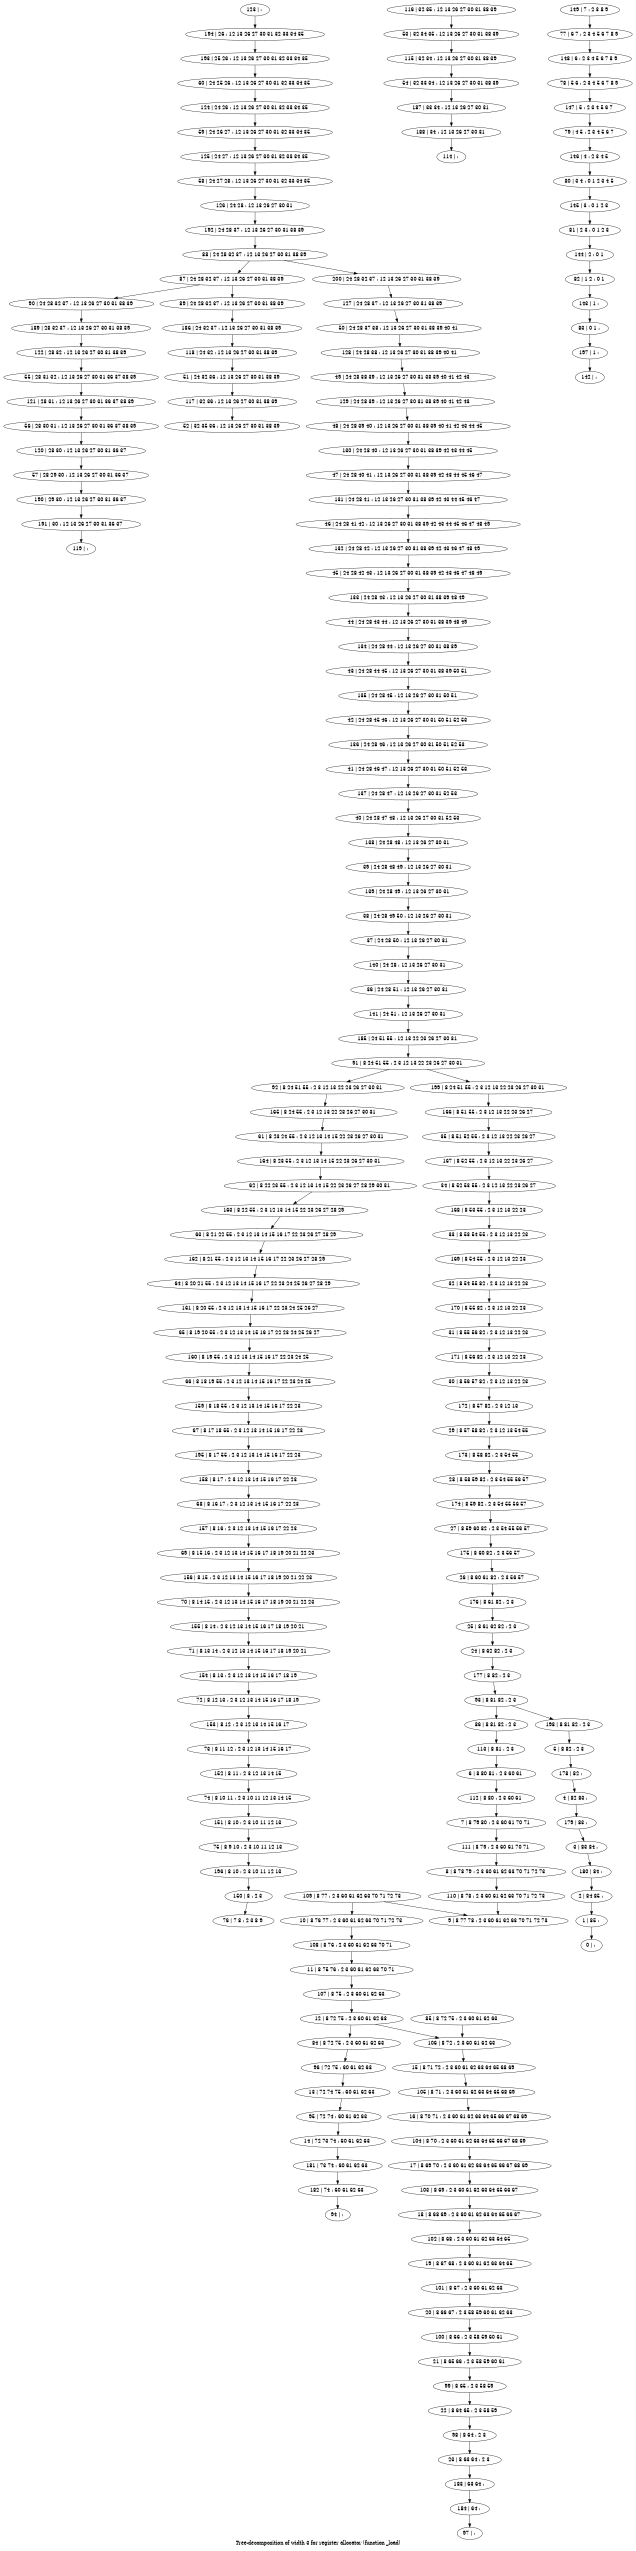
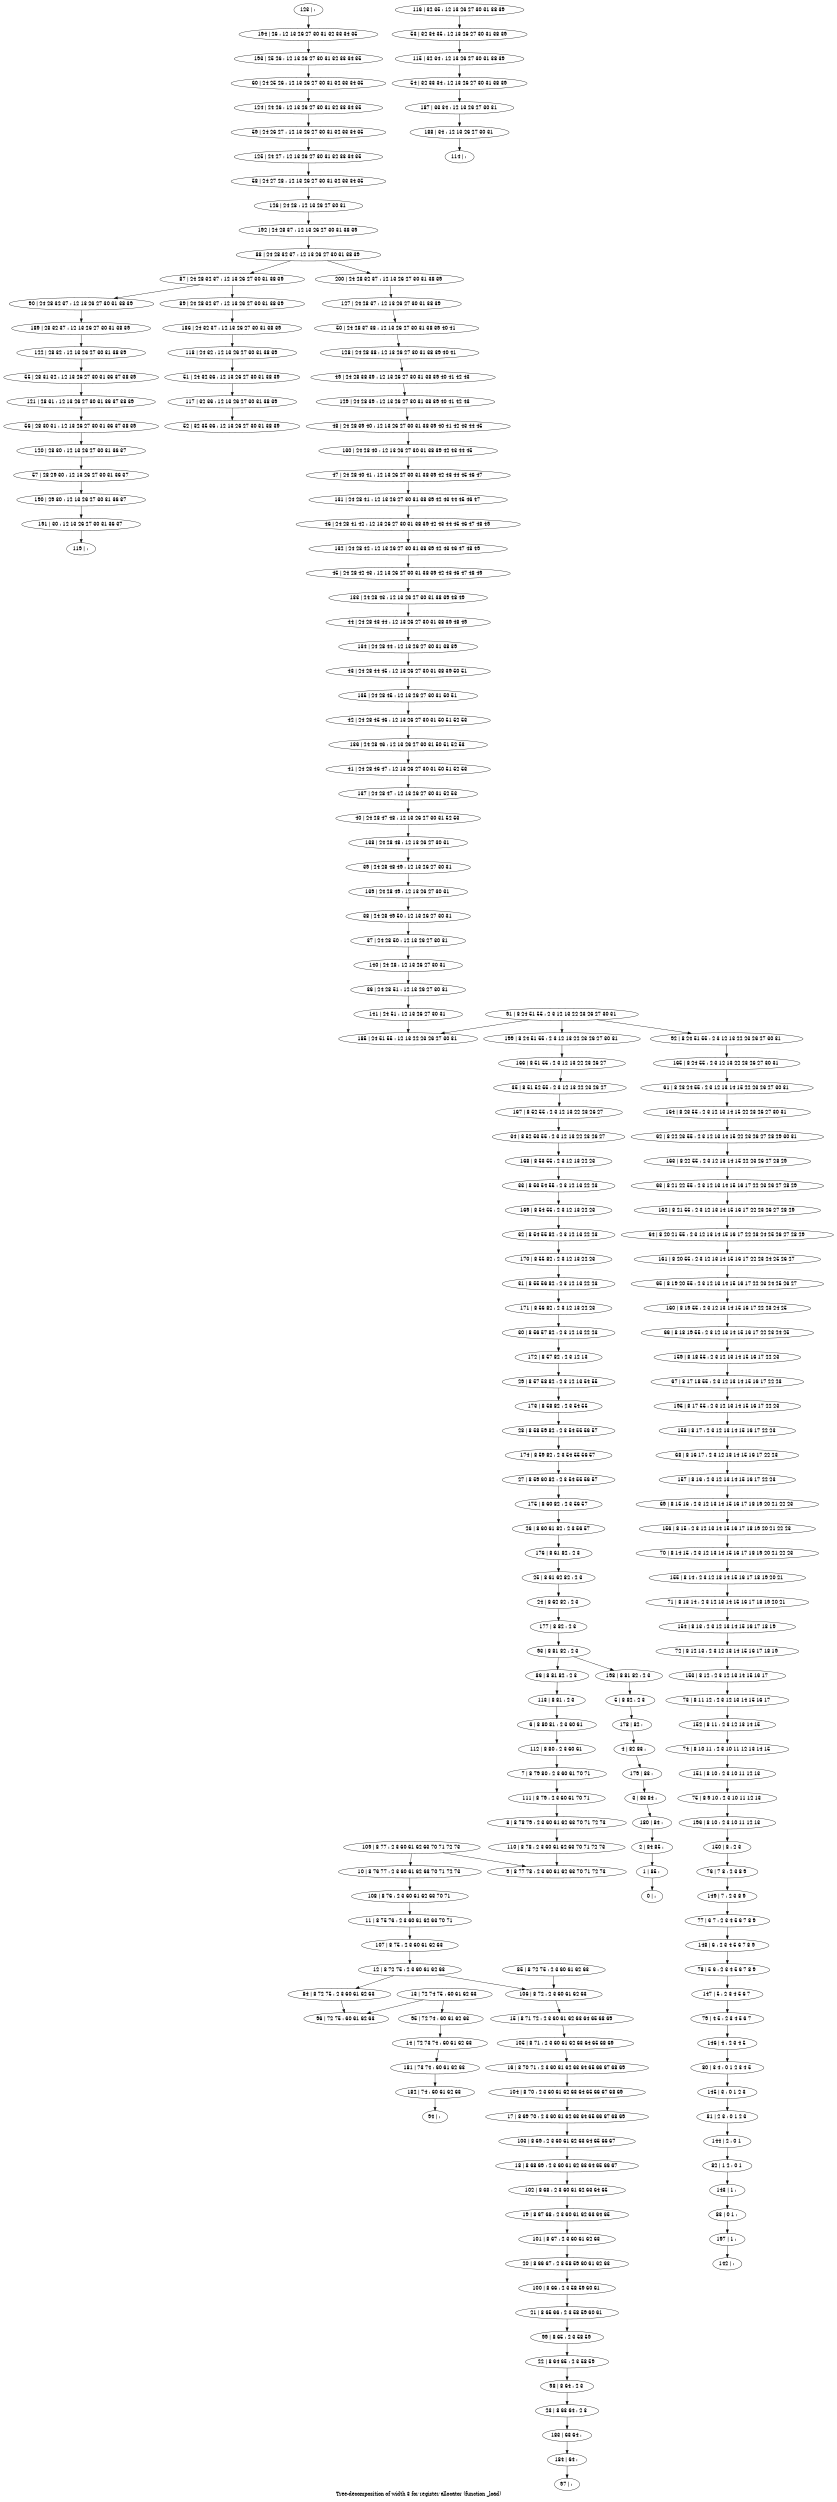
edge "185 | 24 51 55 : 12 13 22 23 26 27 30 31" -> "91 | 8 24 51 55 : 2 3 12 13 22 23 26 27 30 31": reversed
edge "76 | 7 8 : 2 3 8 9" -> "149 | 7 : 2 3 8 9": added
edge "96 | 72 75 : 60 61 62 63" -> "13 | 72 74 75 : 60 61 62 63": reversed
